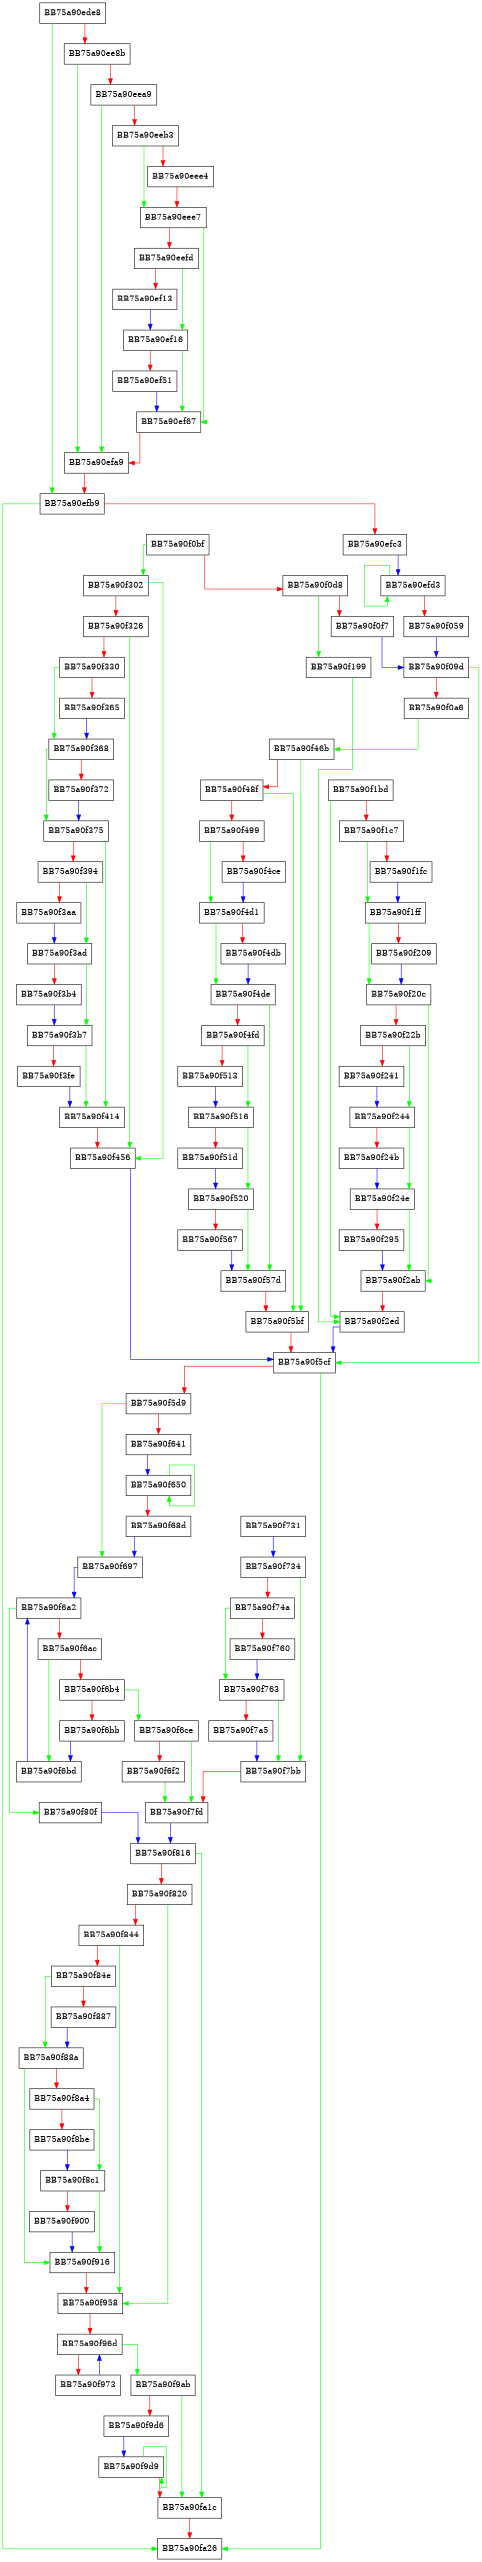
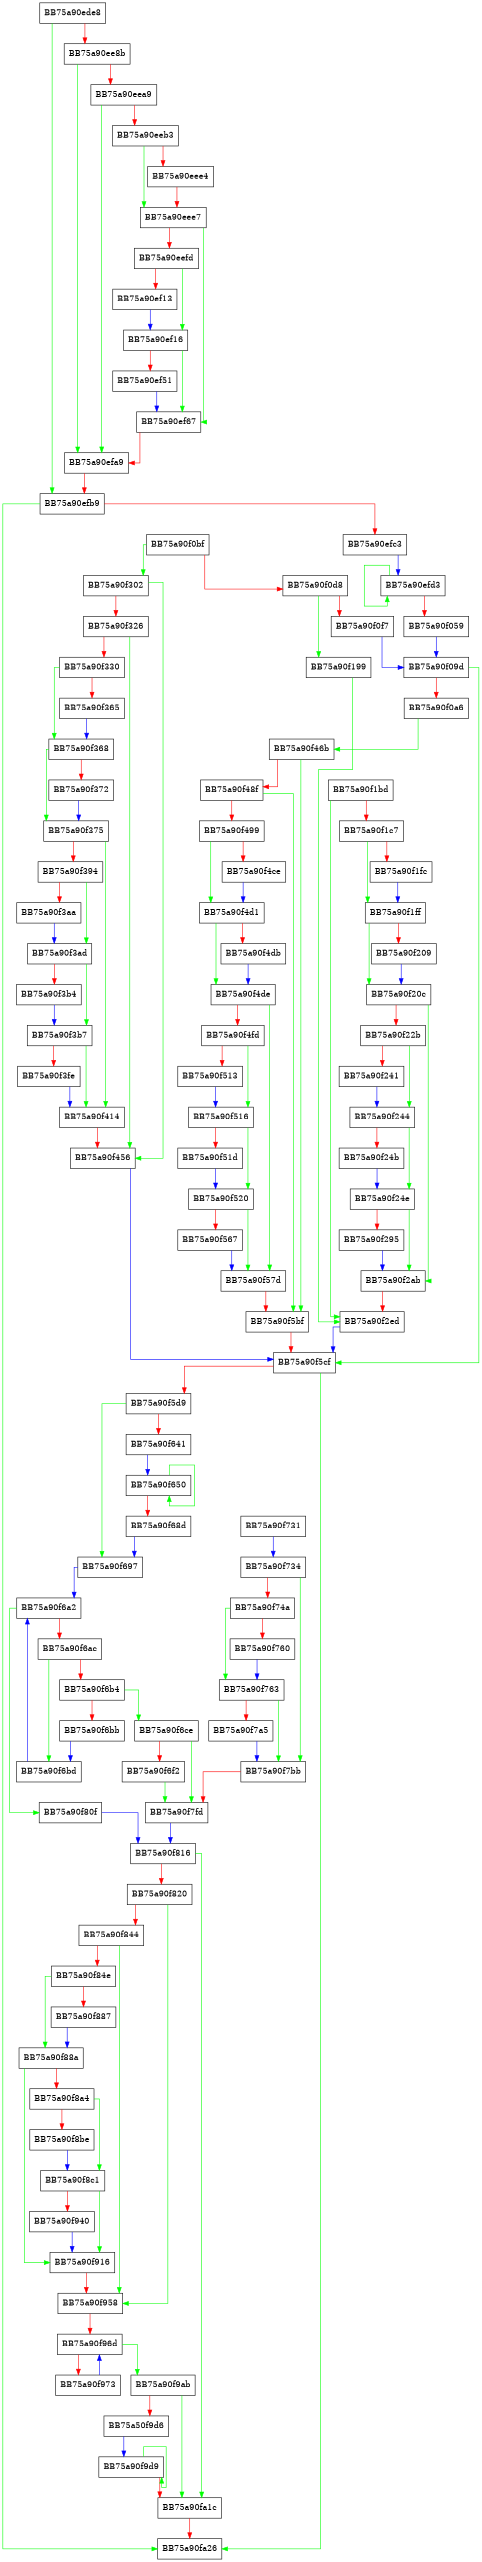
node "BB75a90f900": label "BB75a90f900" -> "BB75a90f940"
node "BB75a90f9d6": label "BB75a90f9d6" -> "BB75a50f9d6"
